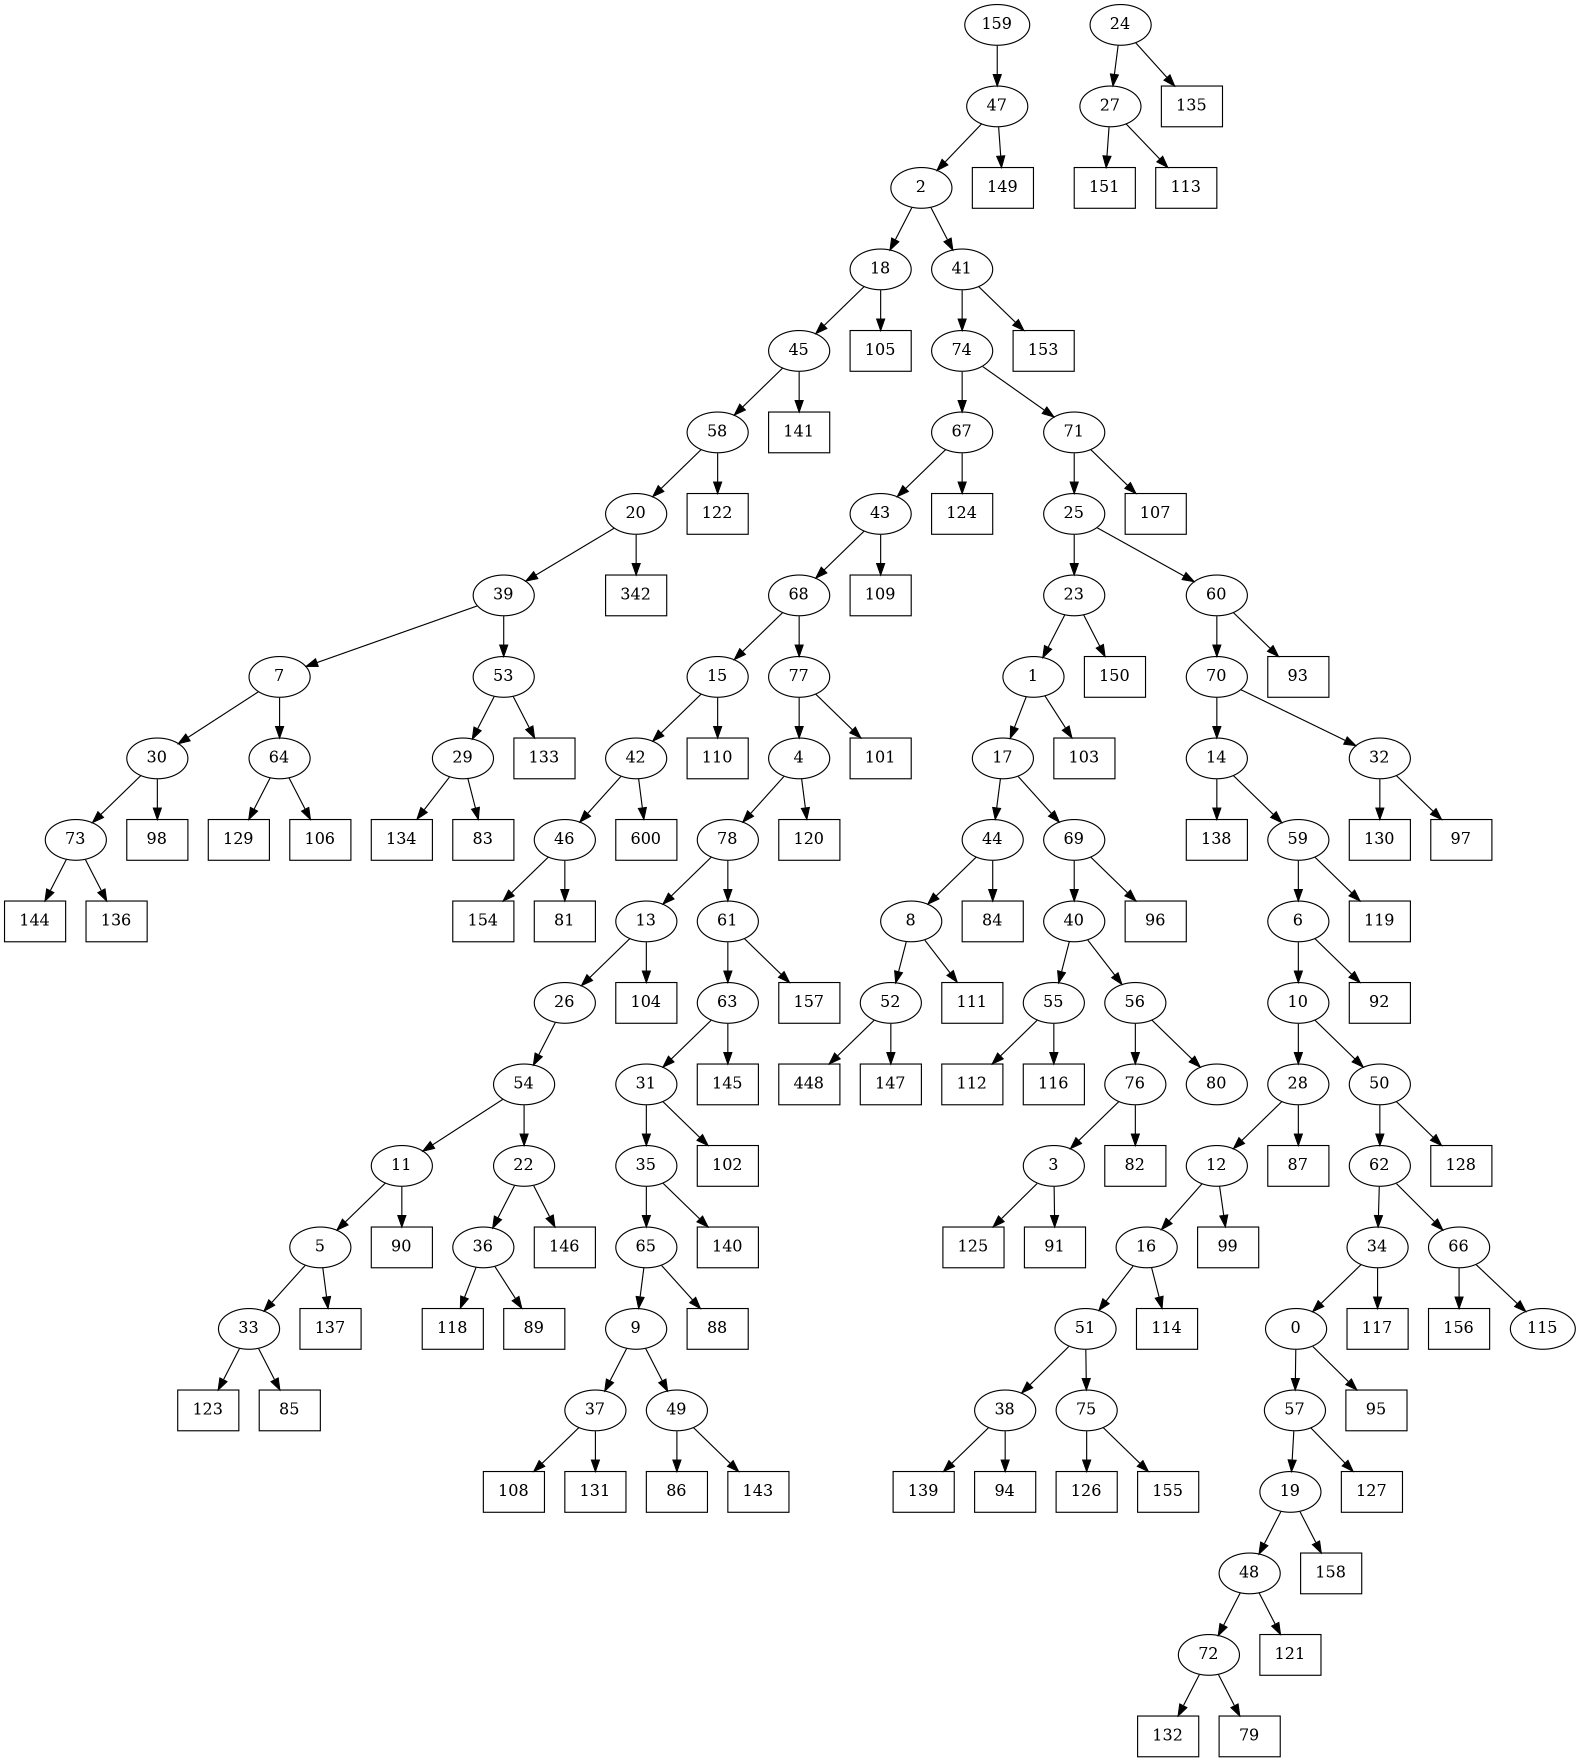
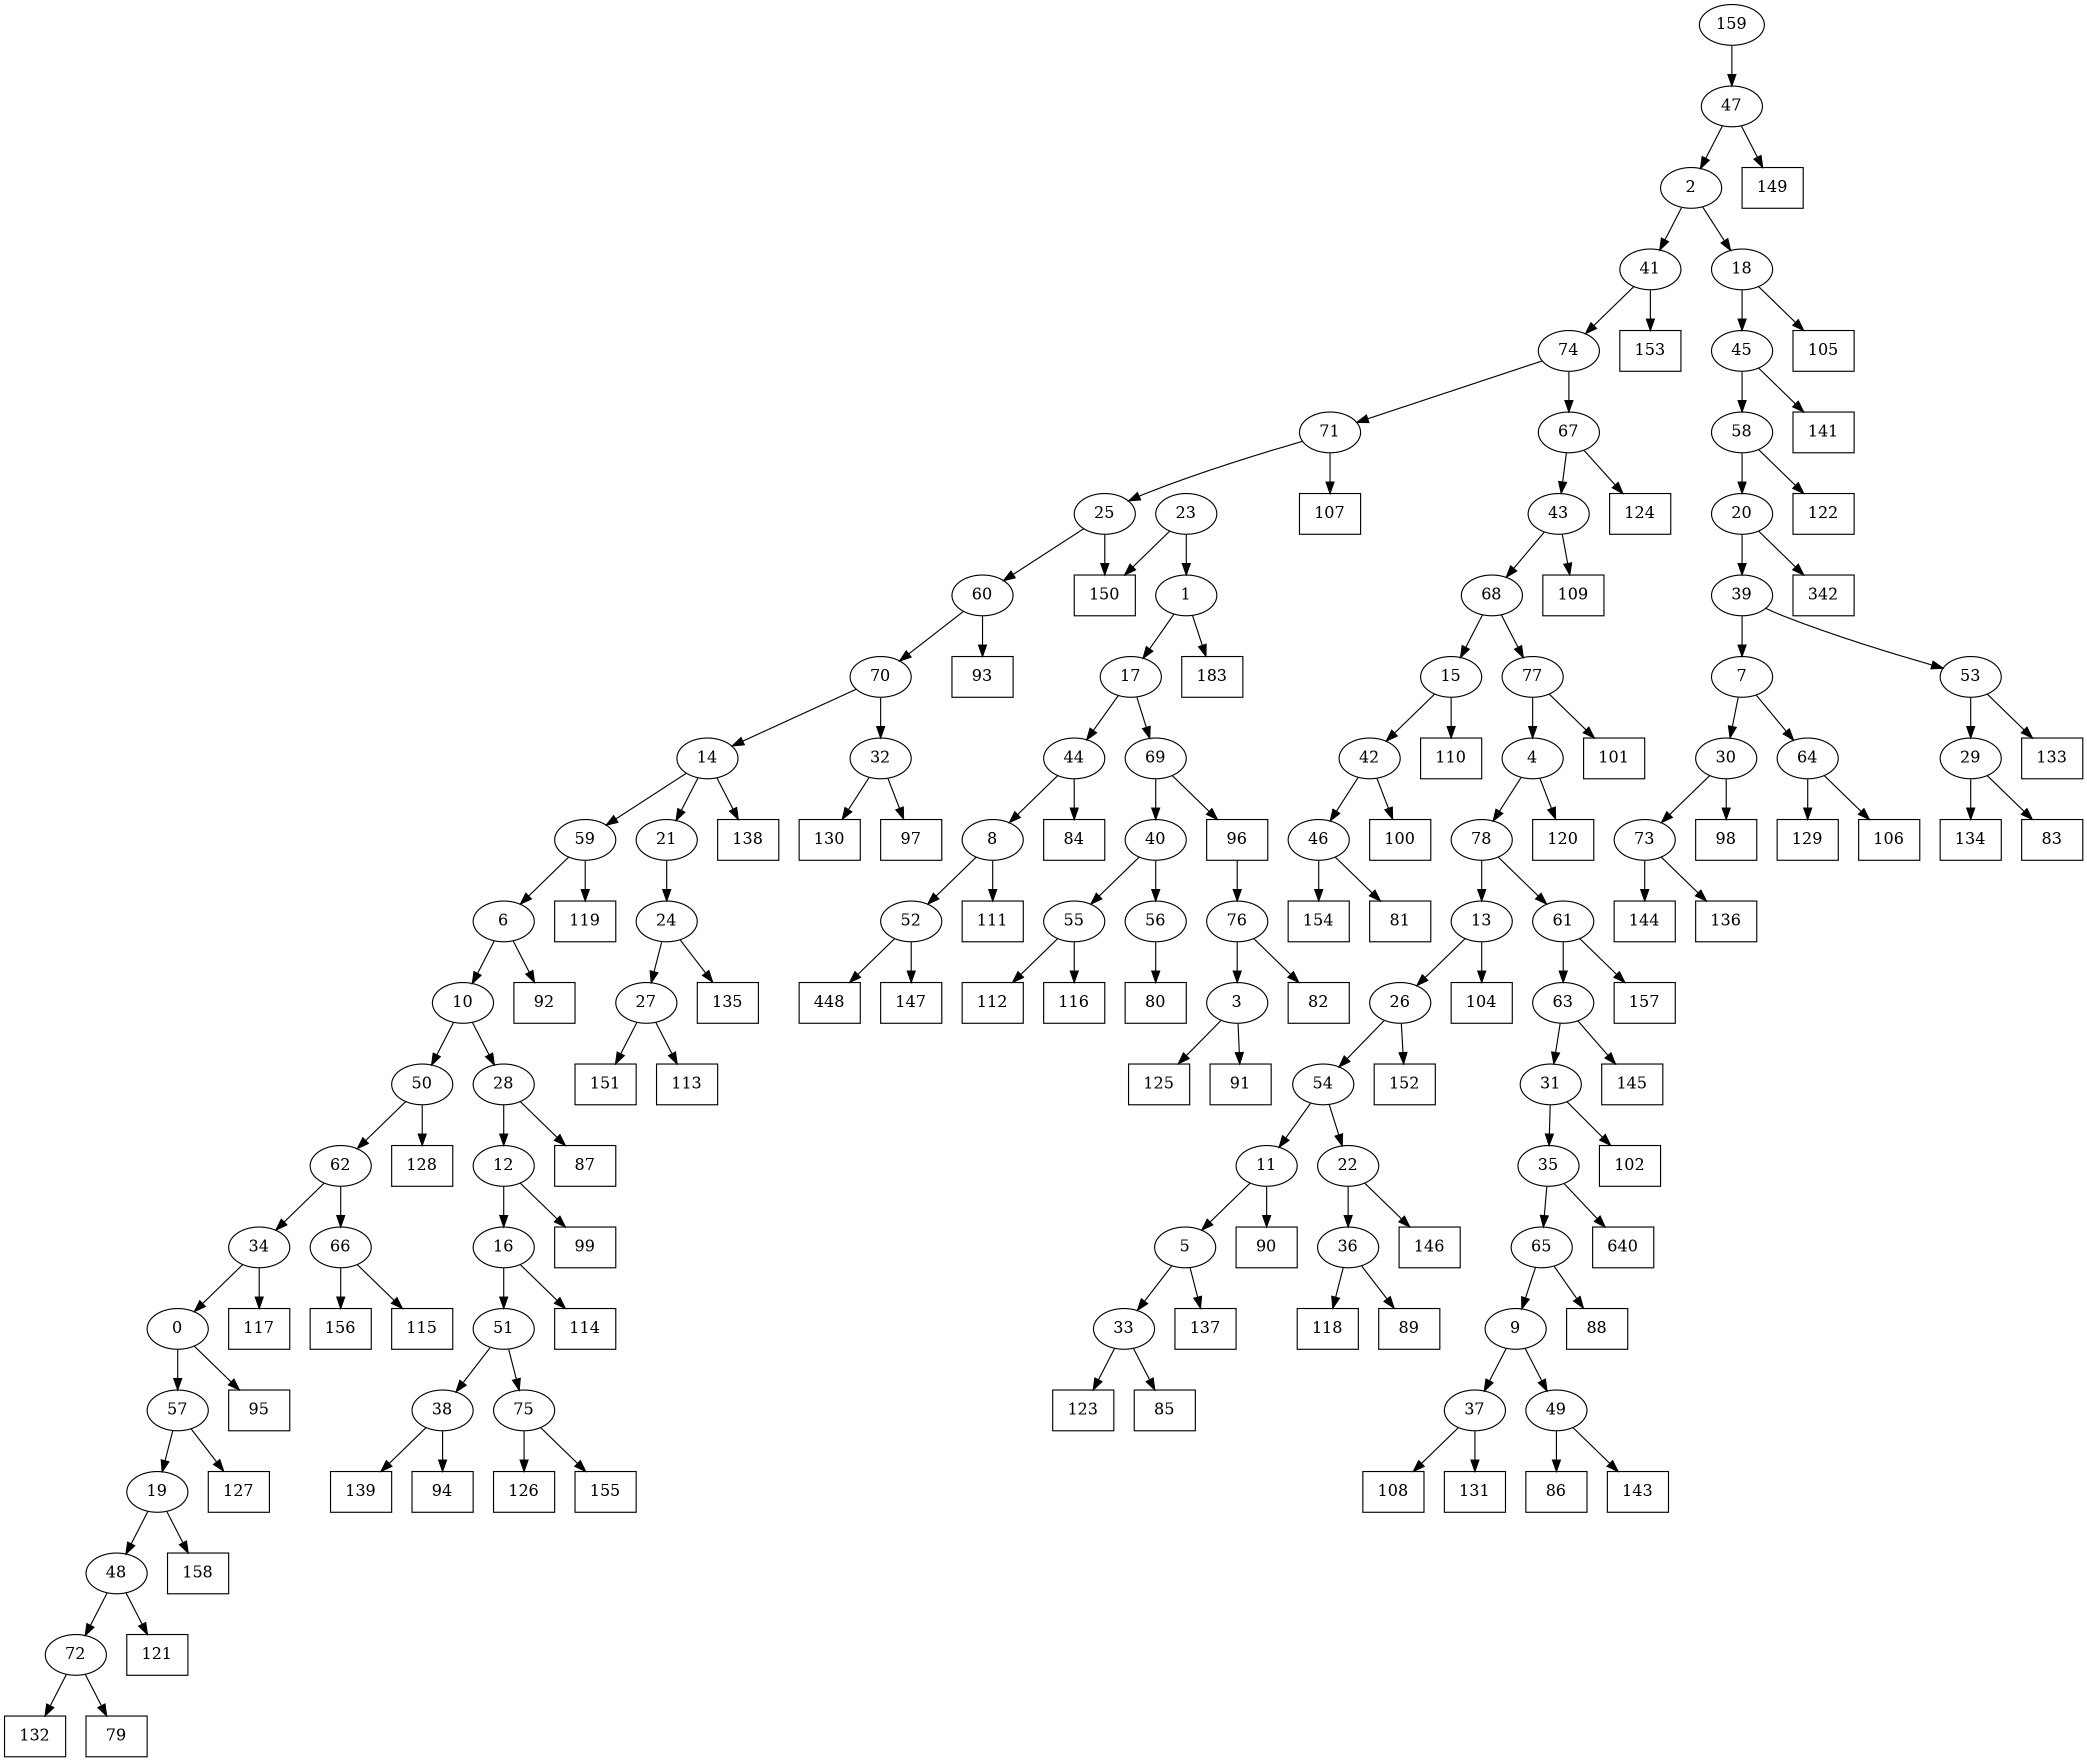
edge "25" -> "23": now "25" -> "150"
node "103": label "103" -> "183"
node "600": label "600" -> "100"
node "21": added
edge "56" -> "76": now "96" -> "76"
node "80": shape ellipse -> box
node "152": added
node "140": label "140" -> "640"
node "115": shape ellipse -> box
